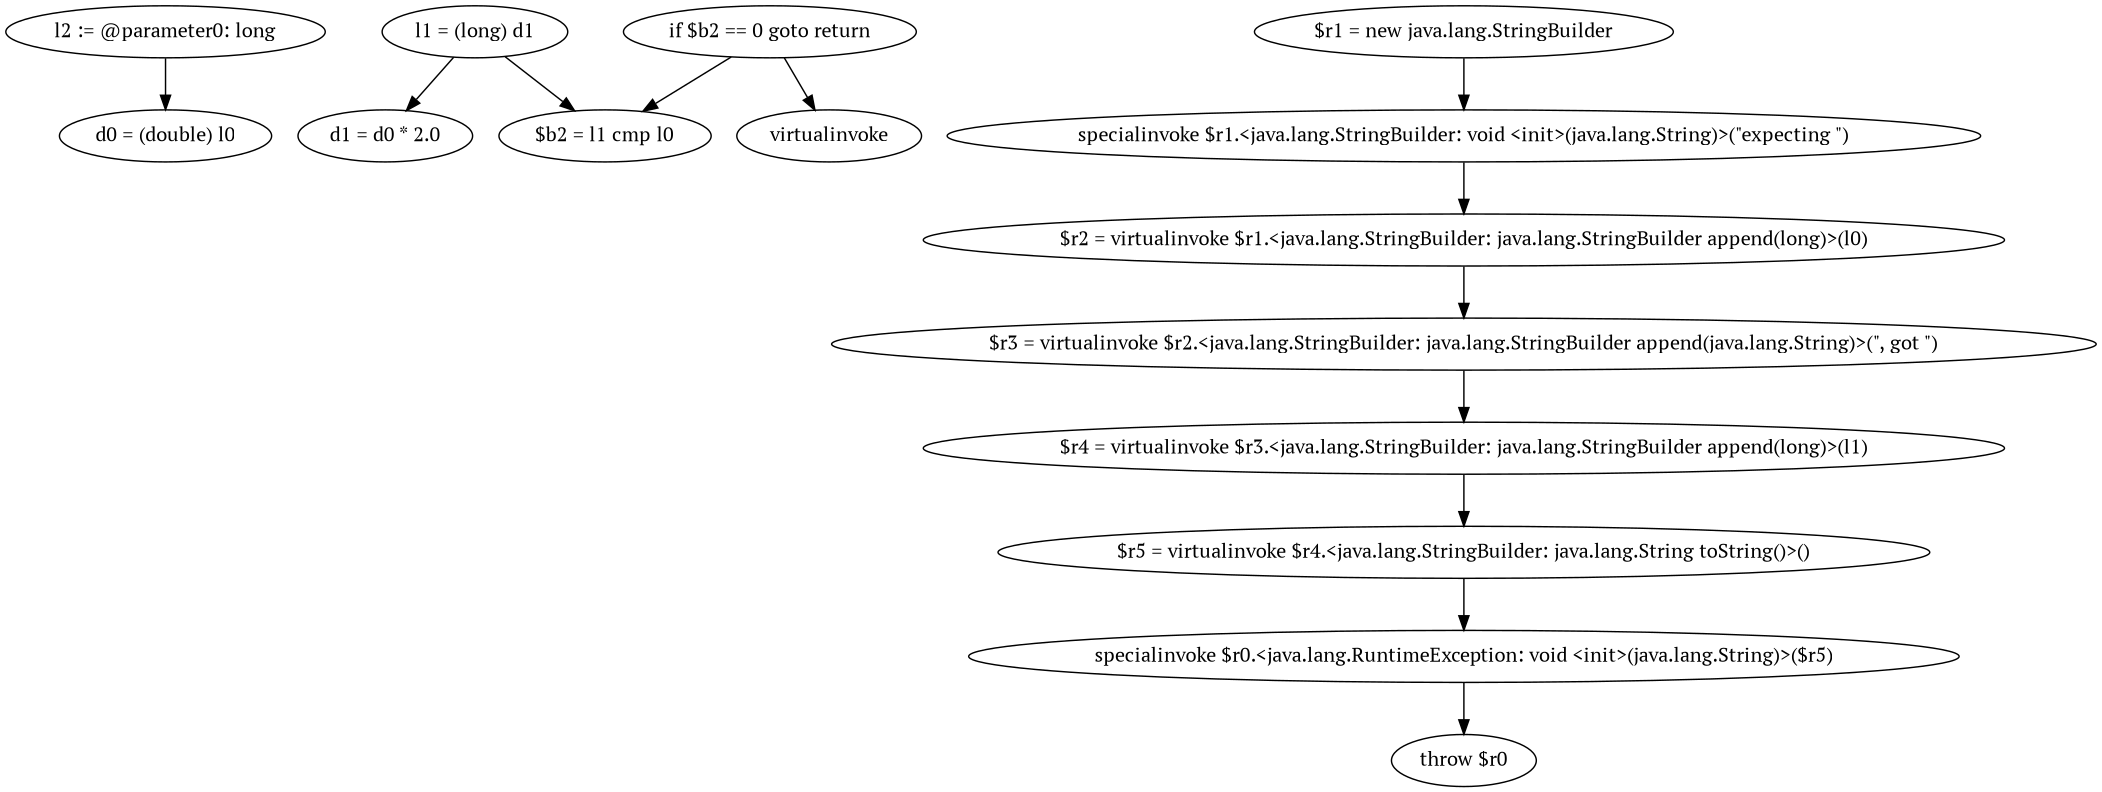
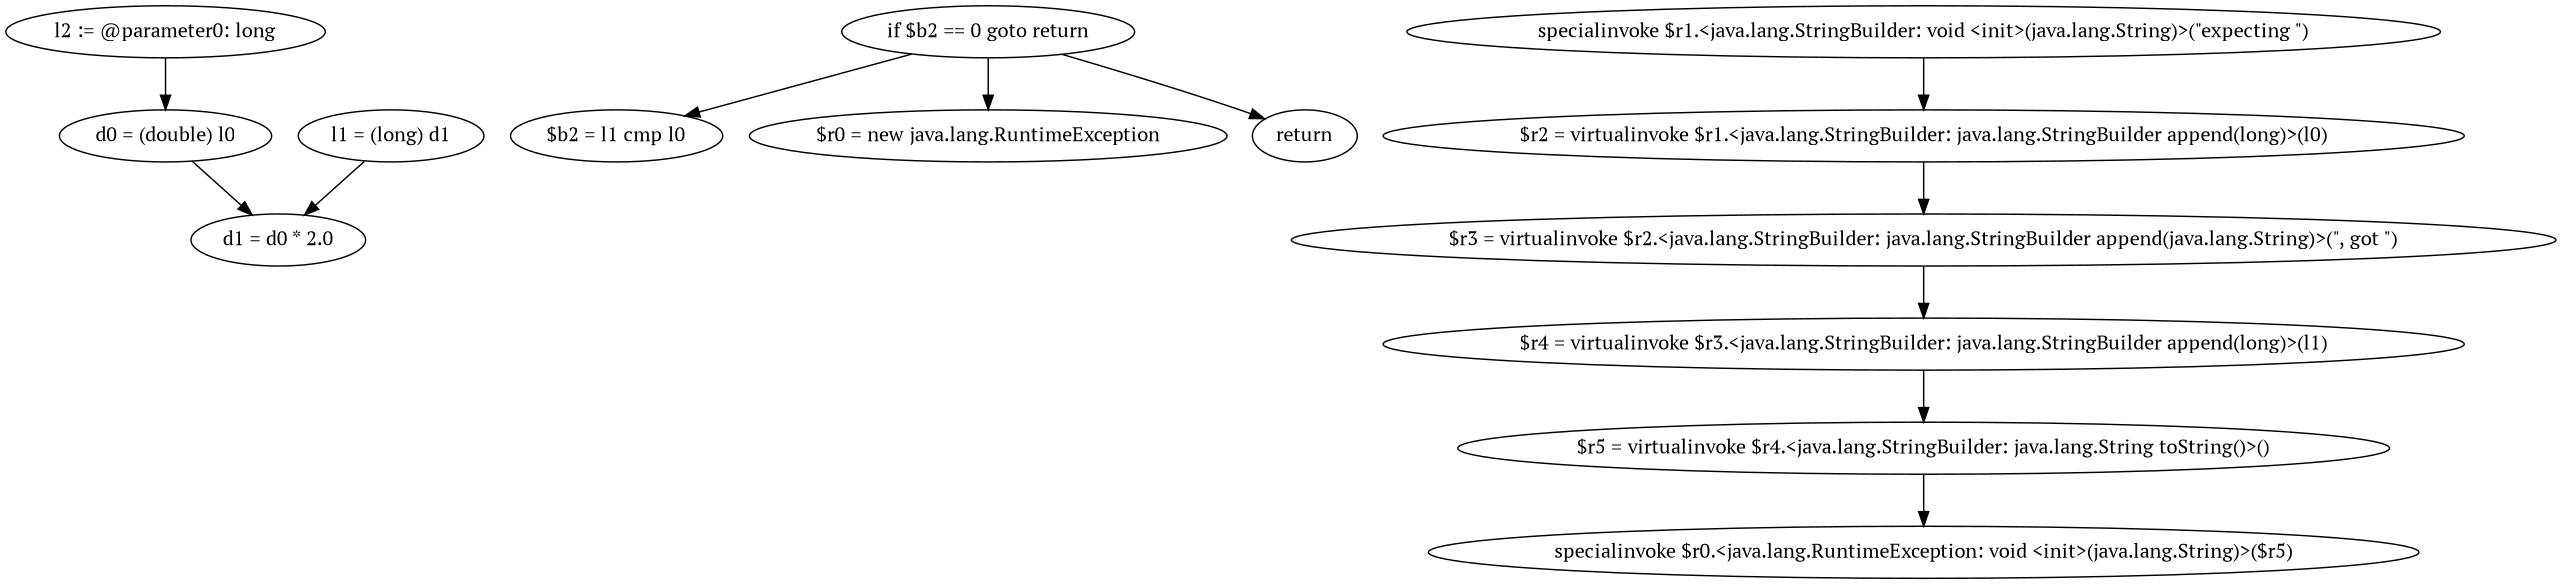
node "$r1 = new java.lang.StringBuilder": removed
edge "l1 = (long) d1" -> "$b2 = l1 cmp l0": removed
node "virtualinvoke": label "virtualinvoke" -> "return"
node "$r0 = new java.lang.RuntimeException": added
edge "d0 = (double) l0" -> "d1 = d0 * 2.0": added
node "throw $r0": removed
